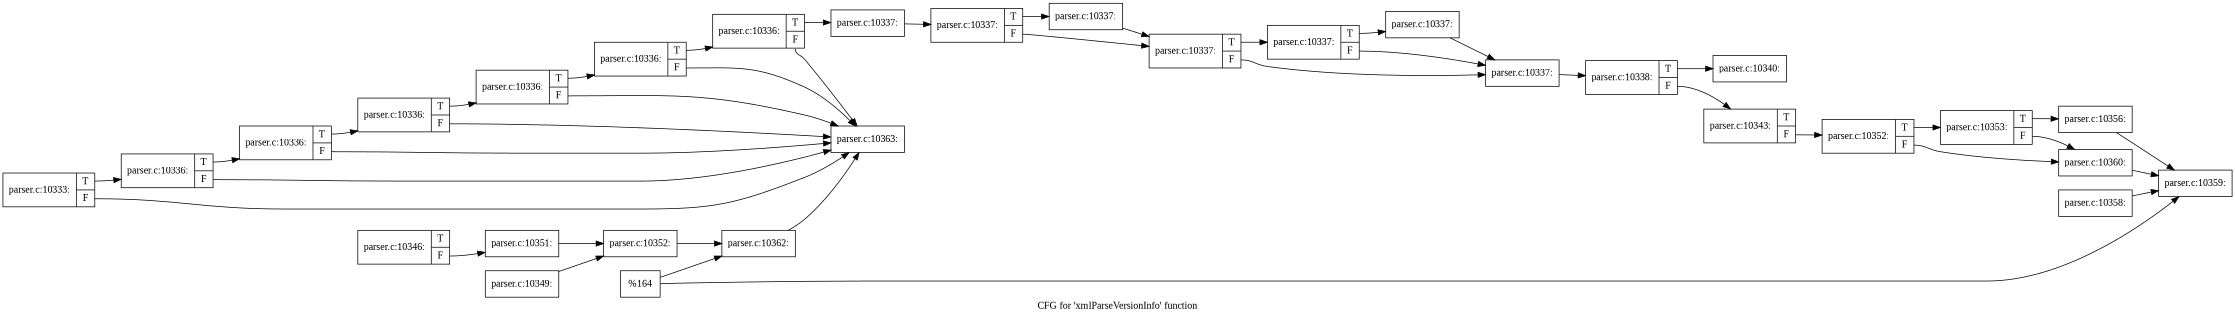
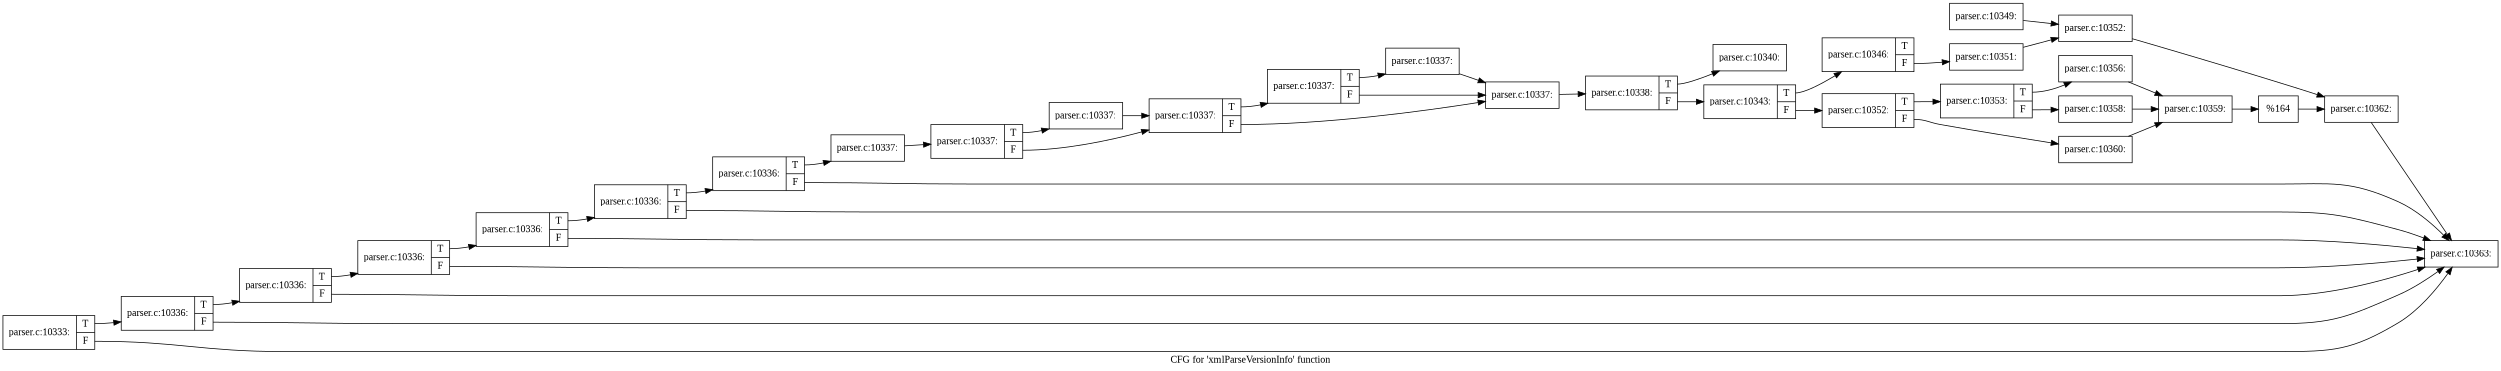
edge "parser.c:10343:" -> "parser.c:10346:": added
edge "parser.c:10353:" -> "parser.c:10360:": now "parser.c:10353:" -> "parser.c:10358:"
edge "%164" -> "parser.c:10359:": reversed
